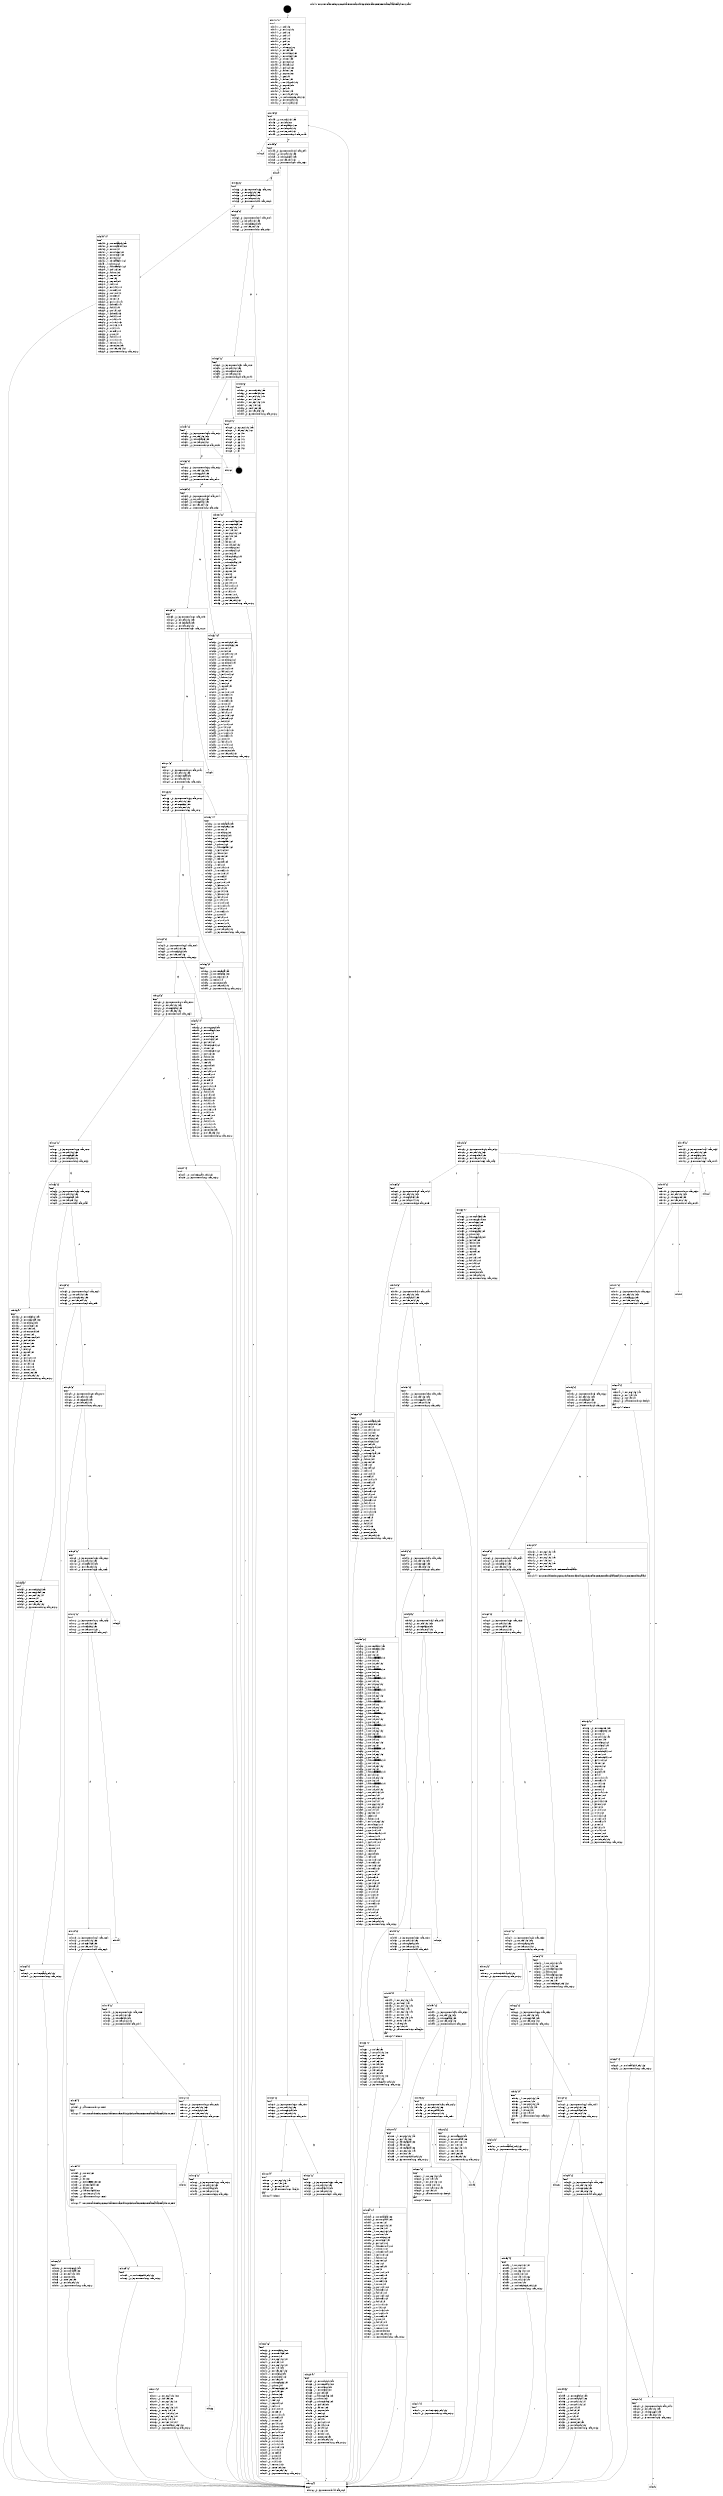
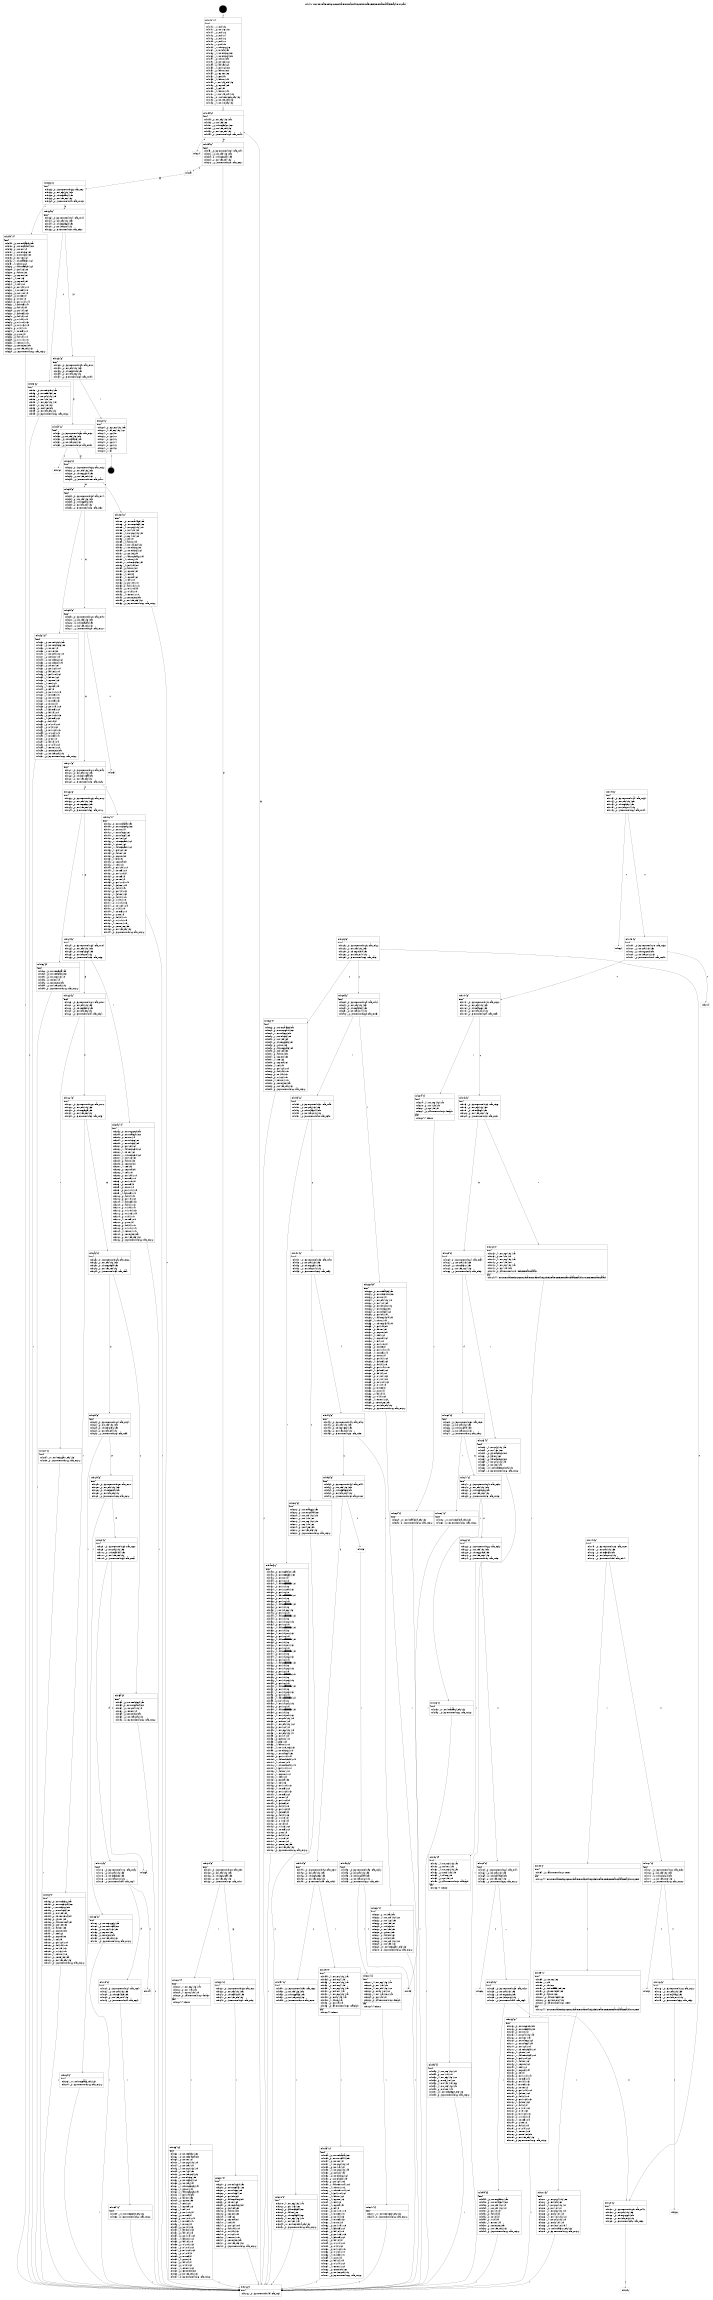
edge "0x40172f [28]" -> "0x40174b [28]": removed, label "18"
edge "0x401997 [28]" -> "0x4019b3 [28]": now "0x40273e" -> "0x4019b3 [28]"
